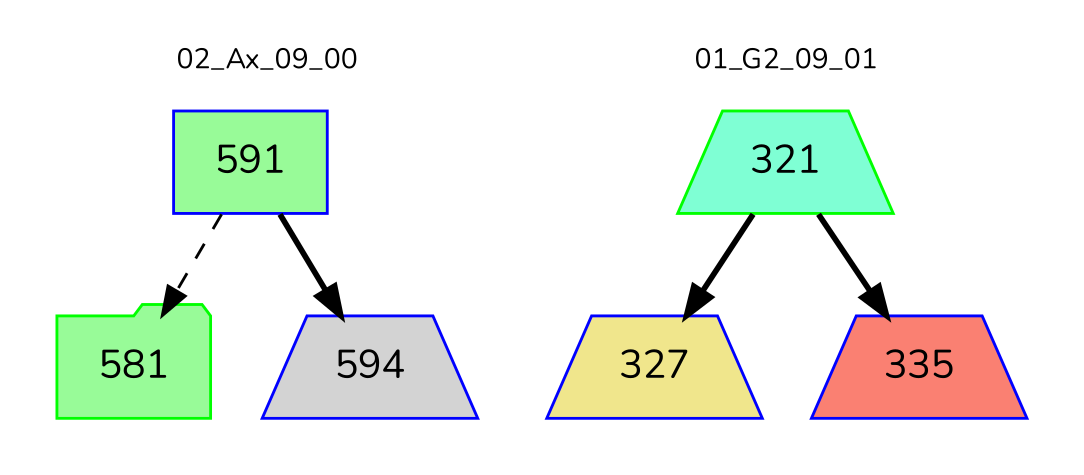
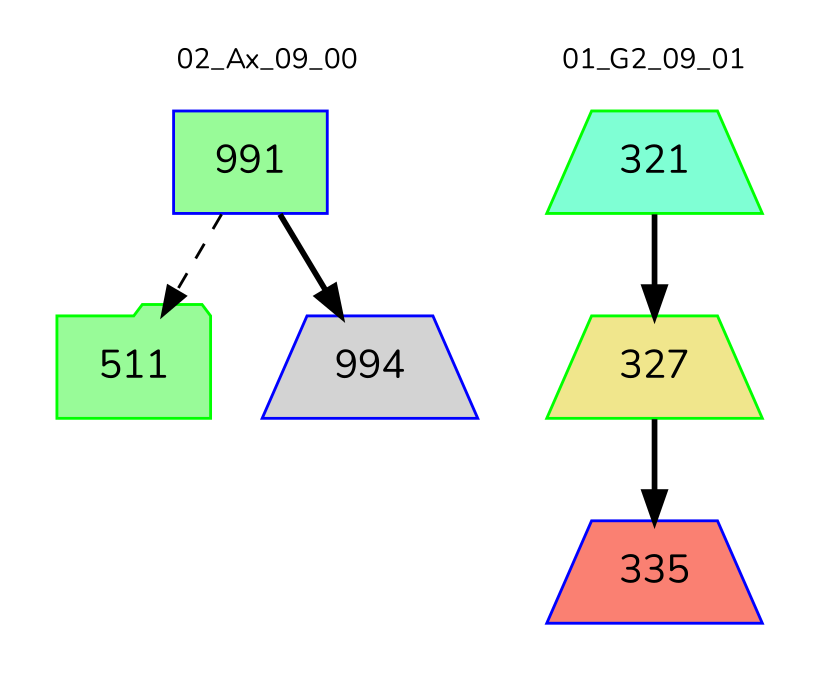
node "591": label "591" -> "991"
edge "321" -> "335": now "327" -> "335"
node "581": label "581" -> "511"
node "594": label "594" -> "994"
node "327": color blue -> green
